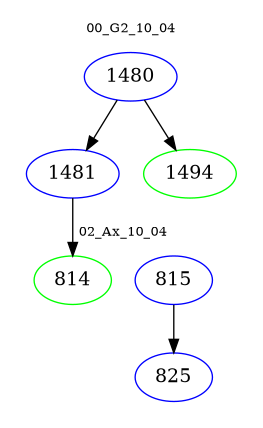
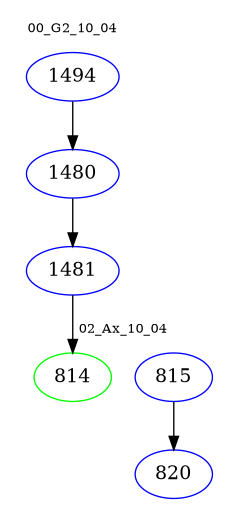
edge "1480" -> "1494": reversed
node "1494": color green -> blue
node "825": label "825" -> "820"
